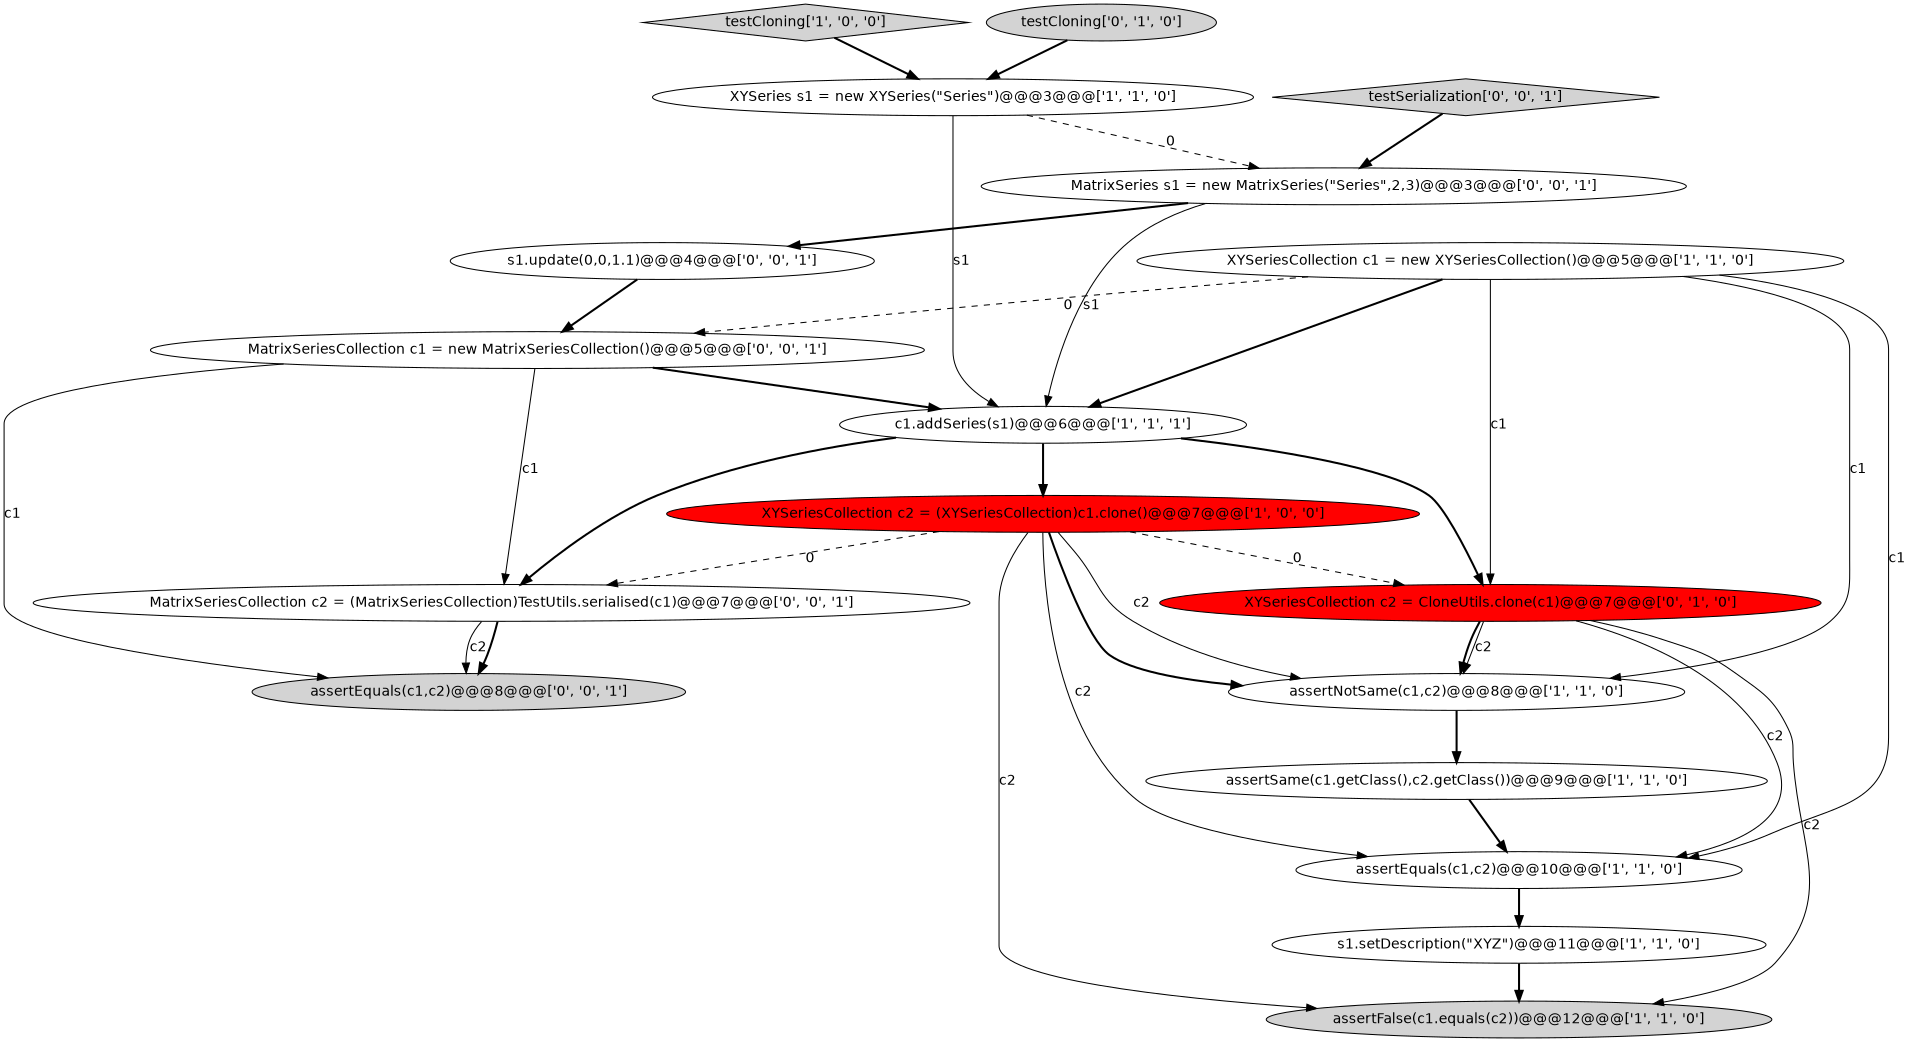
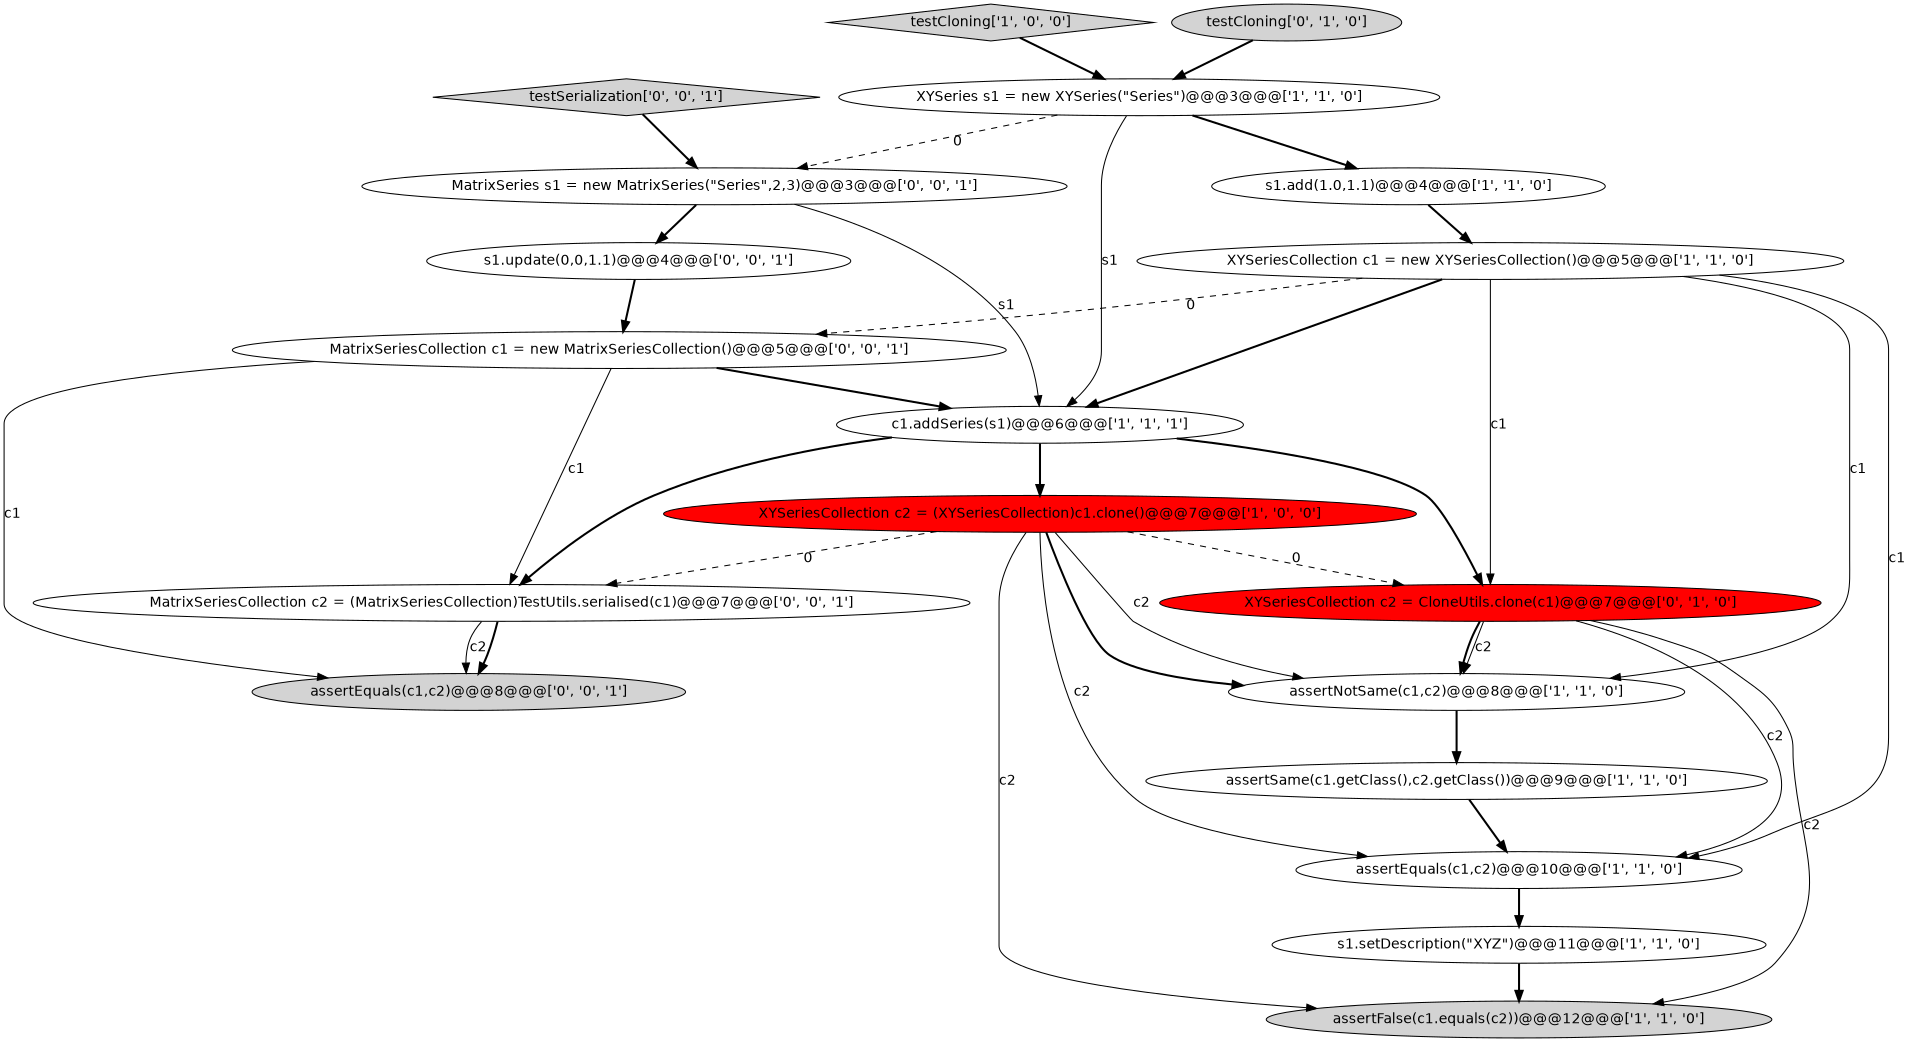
node "s1.add(1.0,1.1)@@@4@@@['1', '1', '0']": added
